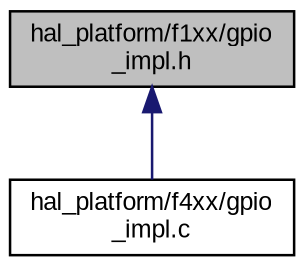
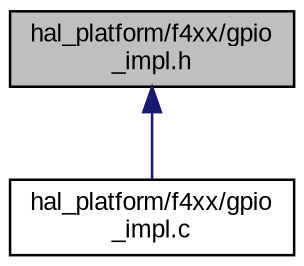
node "hal_platform/f1xx/gpio _impl.h": label "hal_platform/f1xx/gpio _impl.h" -> "hal_platform/f4xx/gpio _impl.h"
